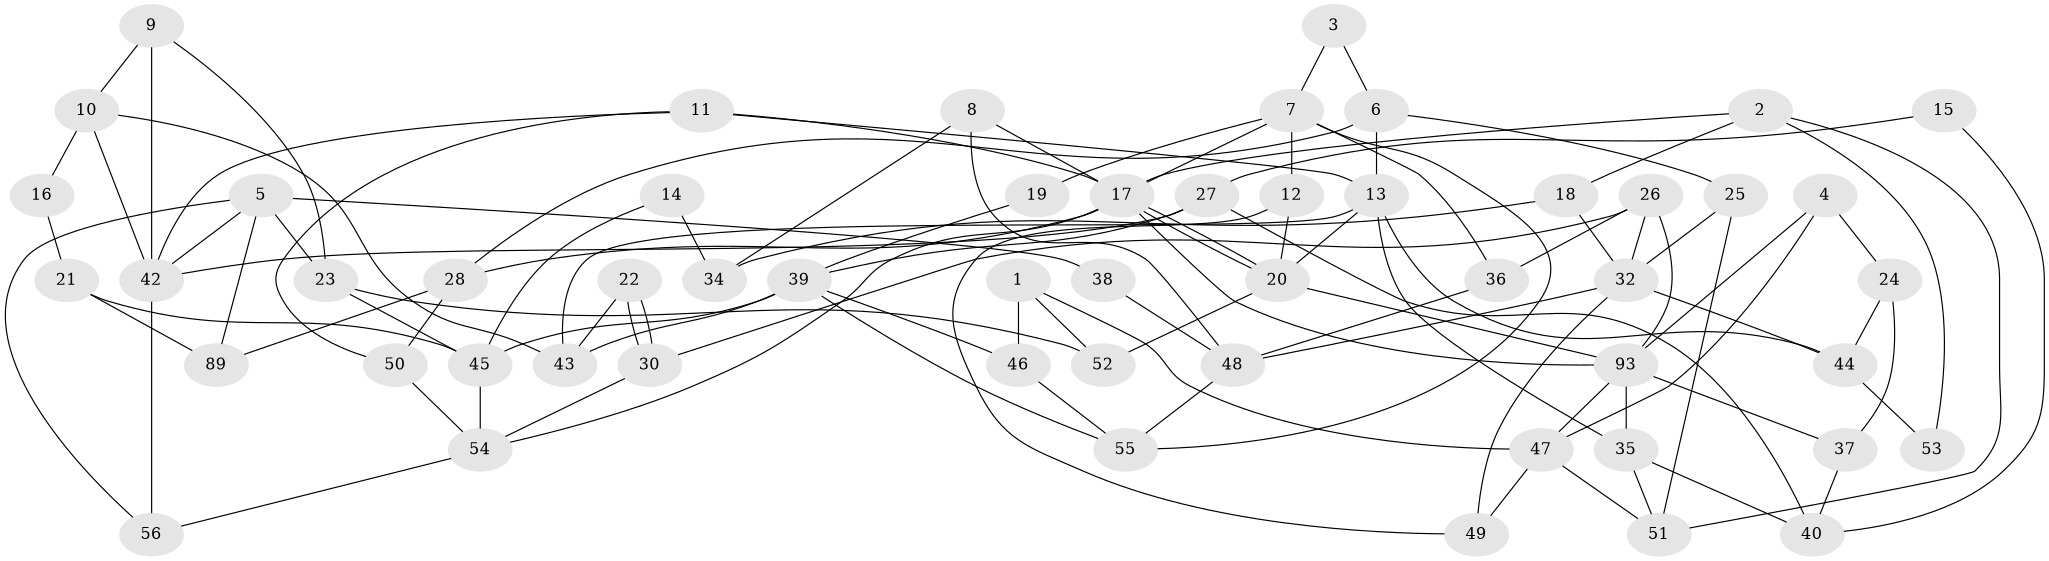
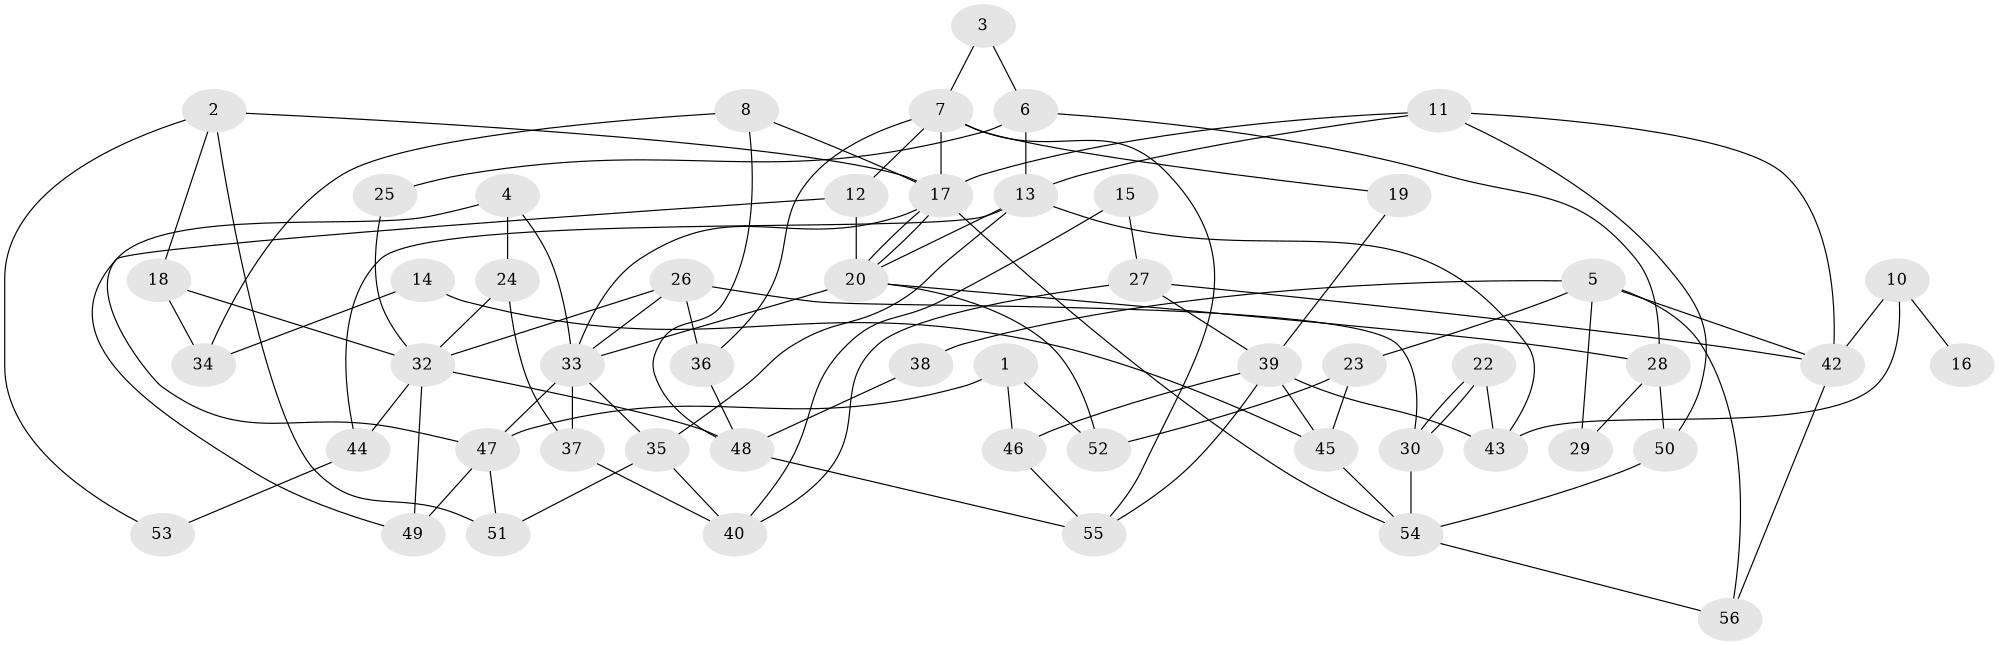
node "9": removed
edge "17" -- "28": now "20" -- "28"
node "21": removed
edge "24" -- "44": now "24" -- "32"
node "89": label "89" -> "29"
node "93": label "93" -> "33"
edge "25" -- "51": removed
